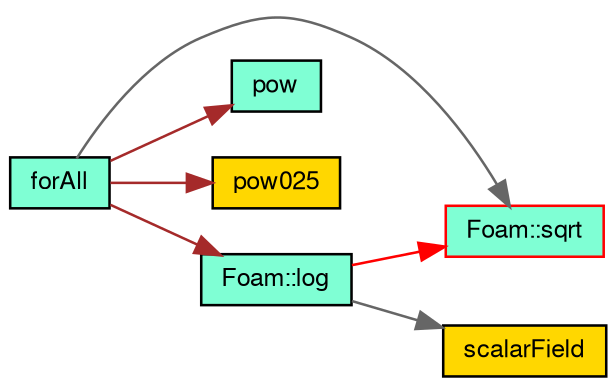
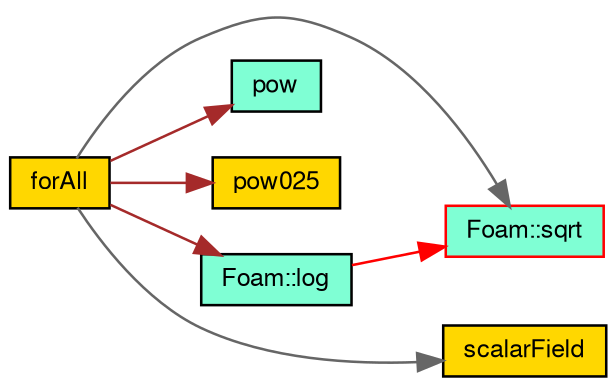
node "forAll": fillcolor aquamarine -> gold
edge "Foam::log" -> "scalarField": now "forAll" -> "scalarField"
